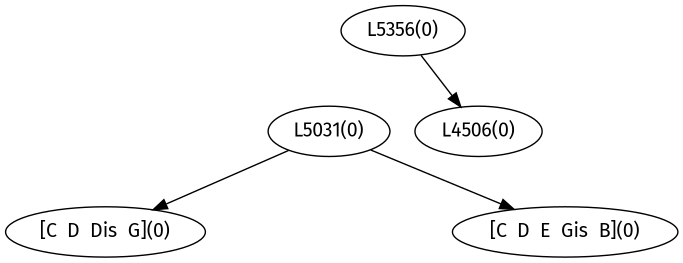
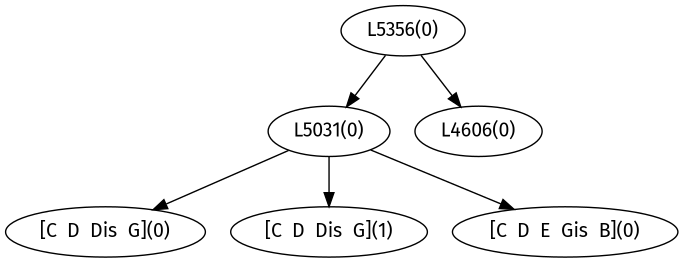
edge "L5356(0)" -> "L5031(0)": added
node "L4506(0)": label "L4506(0)" -> "L4606(0)"
node "[C  D  Dis  G](1)": added
